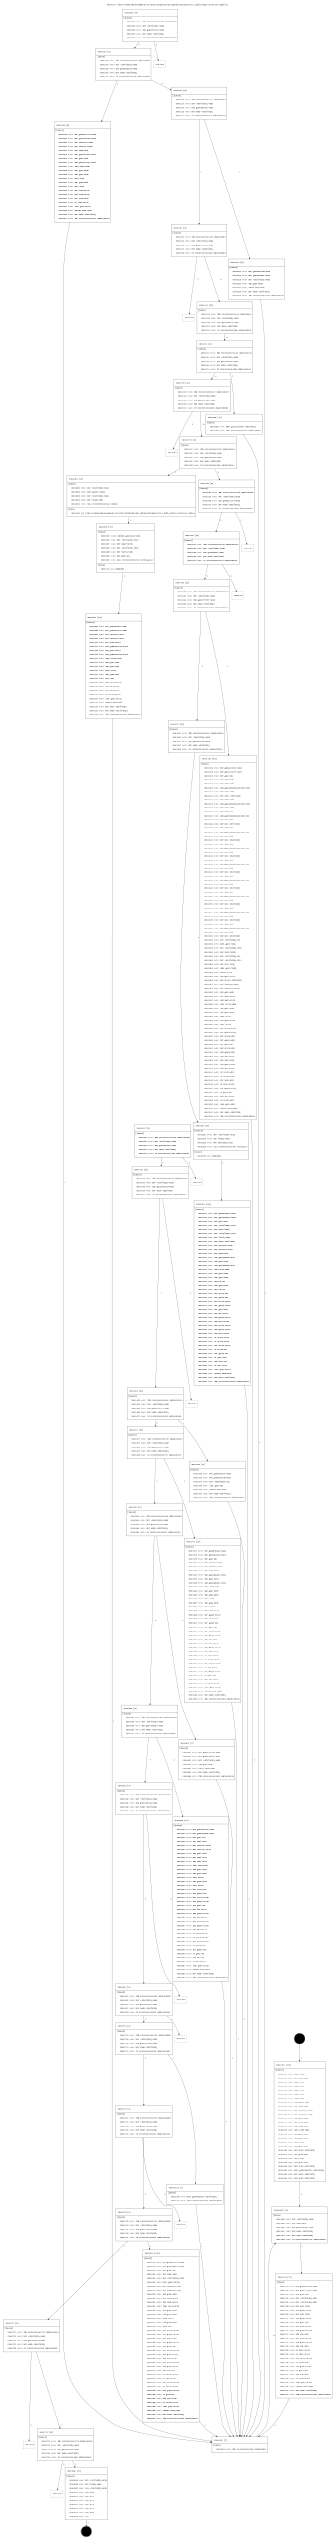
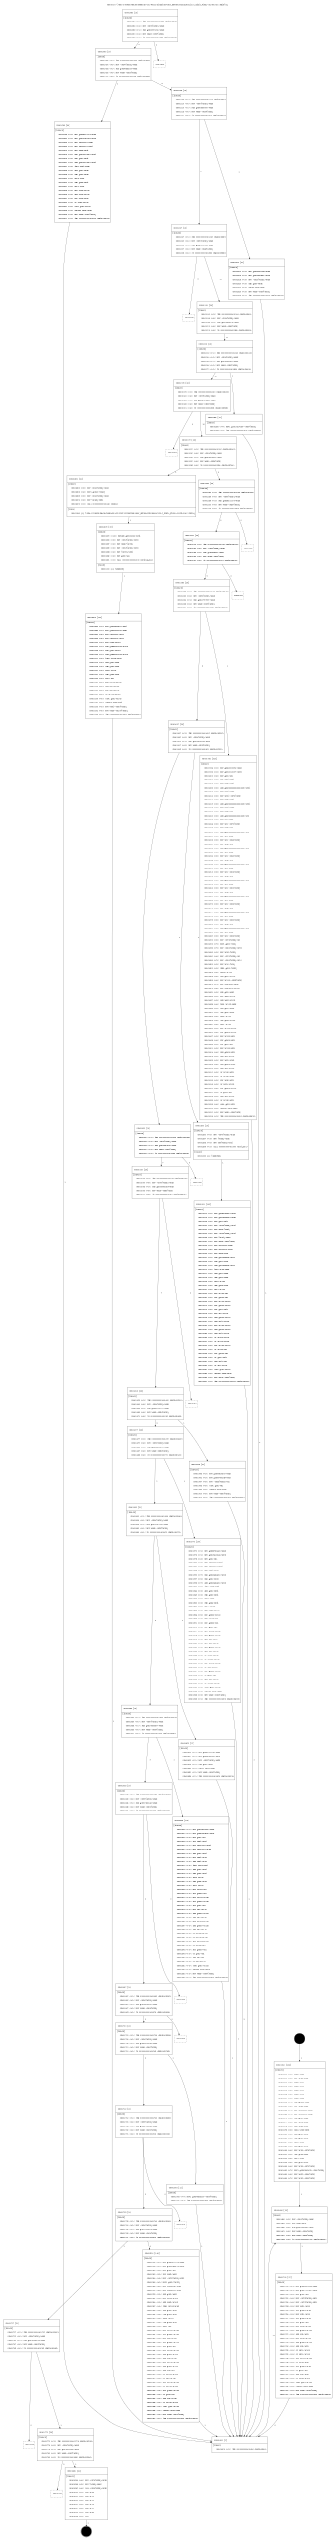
edge "0x401607 [28]" -> "0x401623 [28]": added, label "7"
